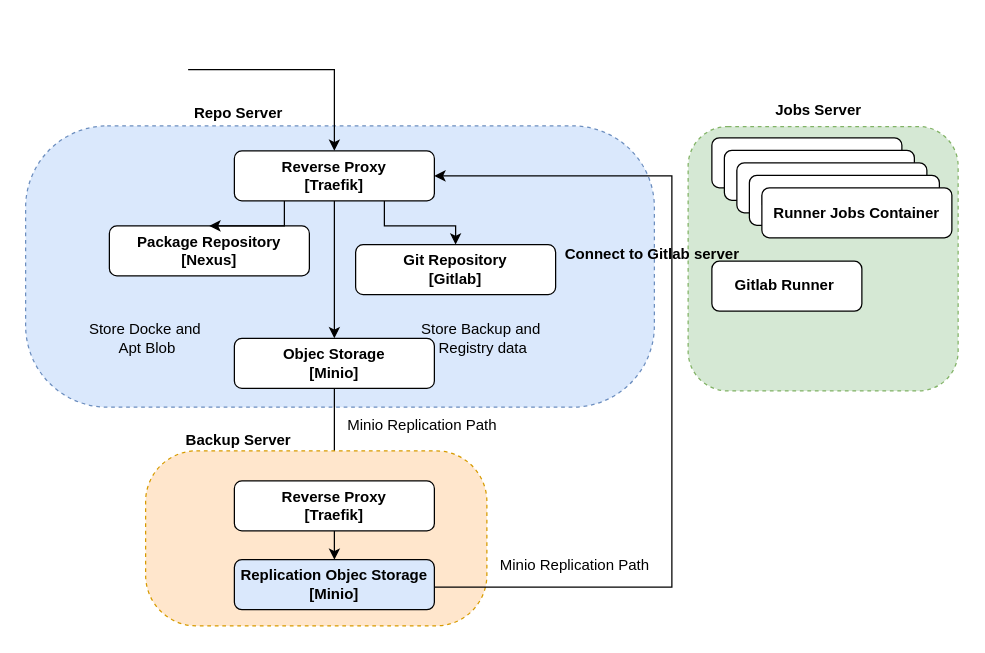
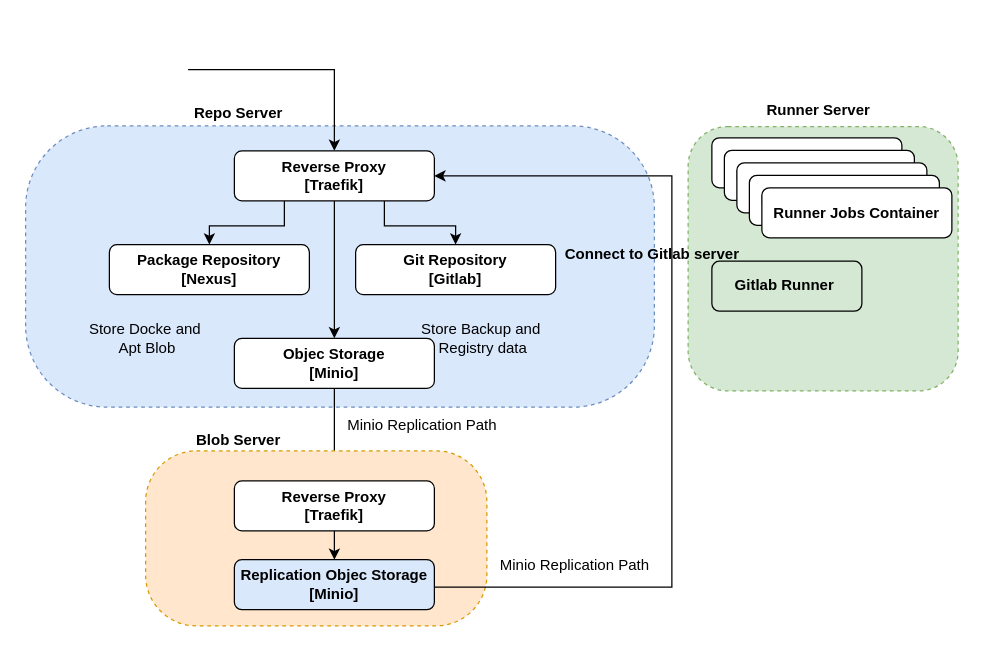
node "Jobs Server": label "Jobs Server" -> "Runner Server"
node "Package Repository [Nexus]": moved (209, 251) -> (209, 269)
node "Gitlab Runner": fillcolor #ffffff -> #d5e8d4
node "Backup Server": label "Backup Server" -> "Blob Server"
